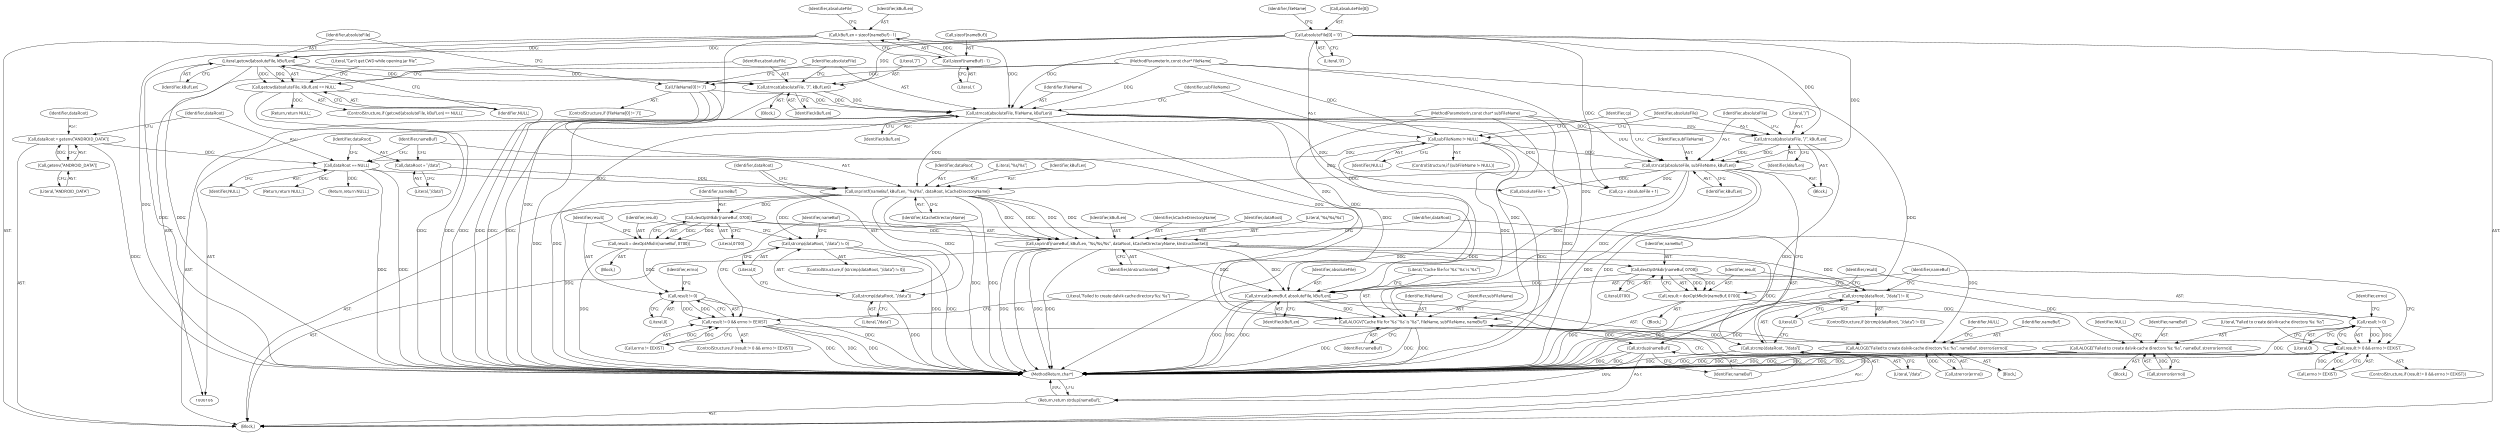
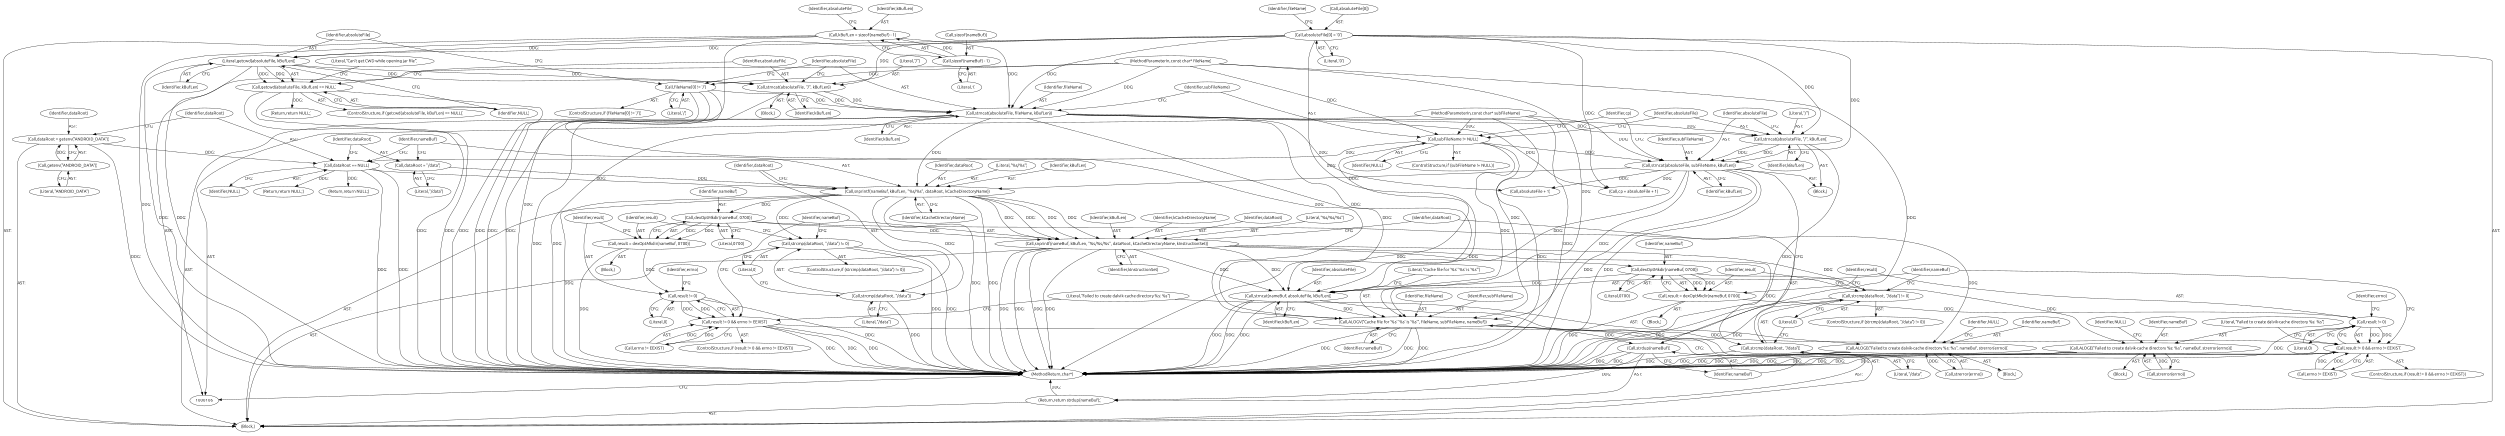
node "(Literal,'/')": added
edge "(MethodParameterIn,const char* subFileName)" -> "(Identifier,kInstructionSet)": now "(MethodParameterIn,const char* subFileName)" -> "(Call,subFileName != NULL)"
edge "(MethodReturn,char*)" -> "(Return,return strdup(nameBuf);)": now "(MethodReturn,char*)" -> "1000106"
